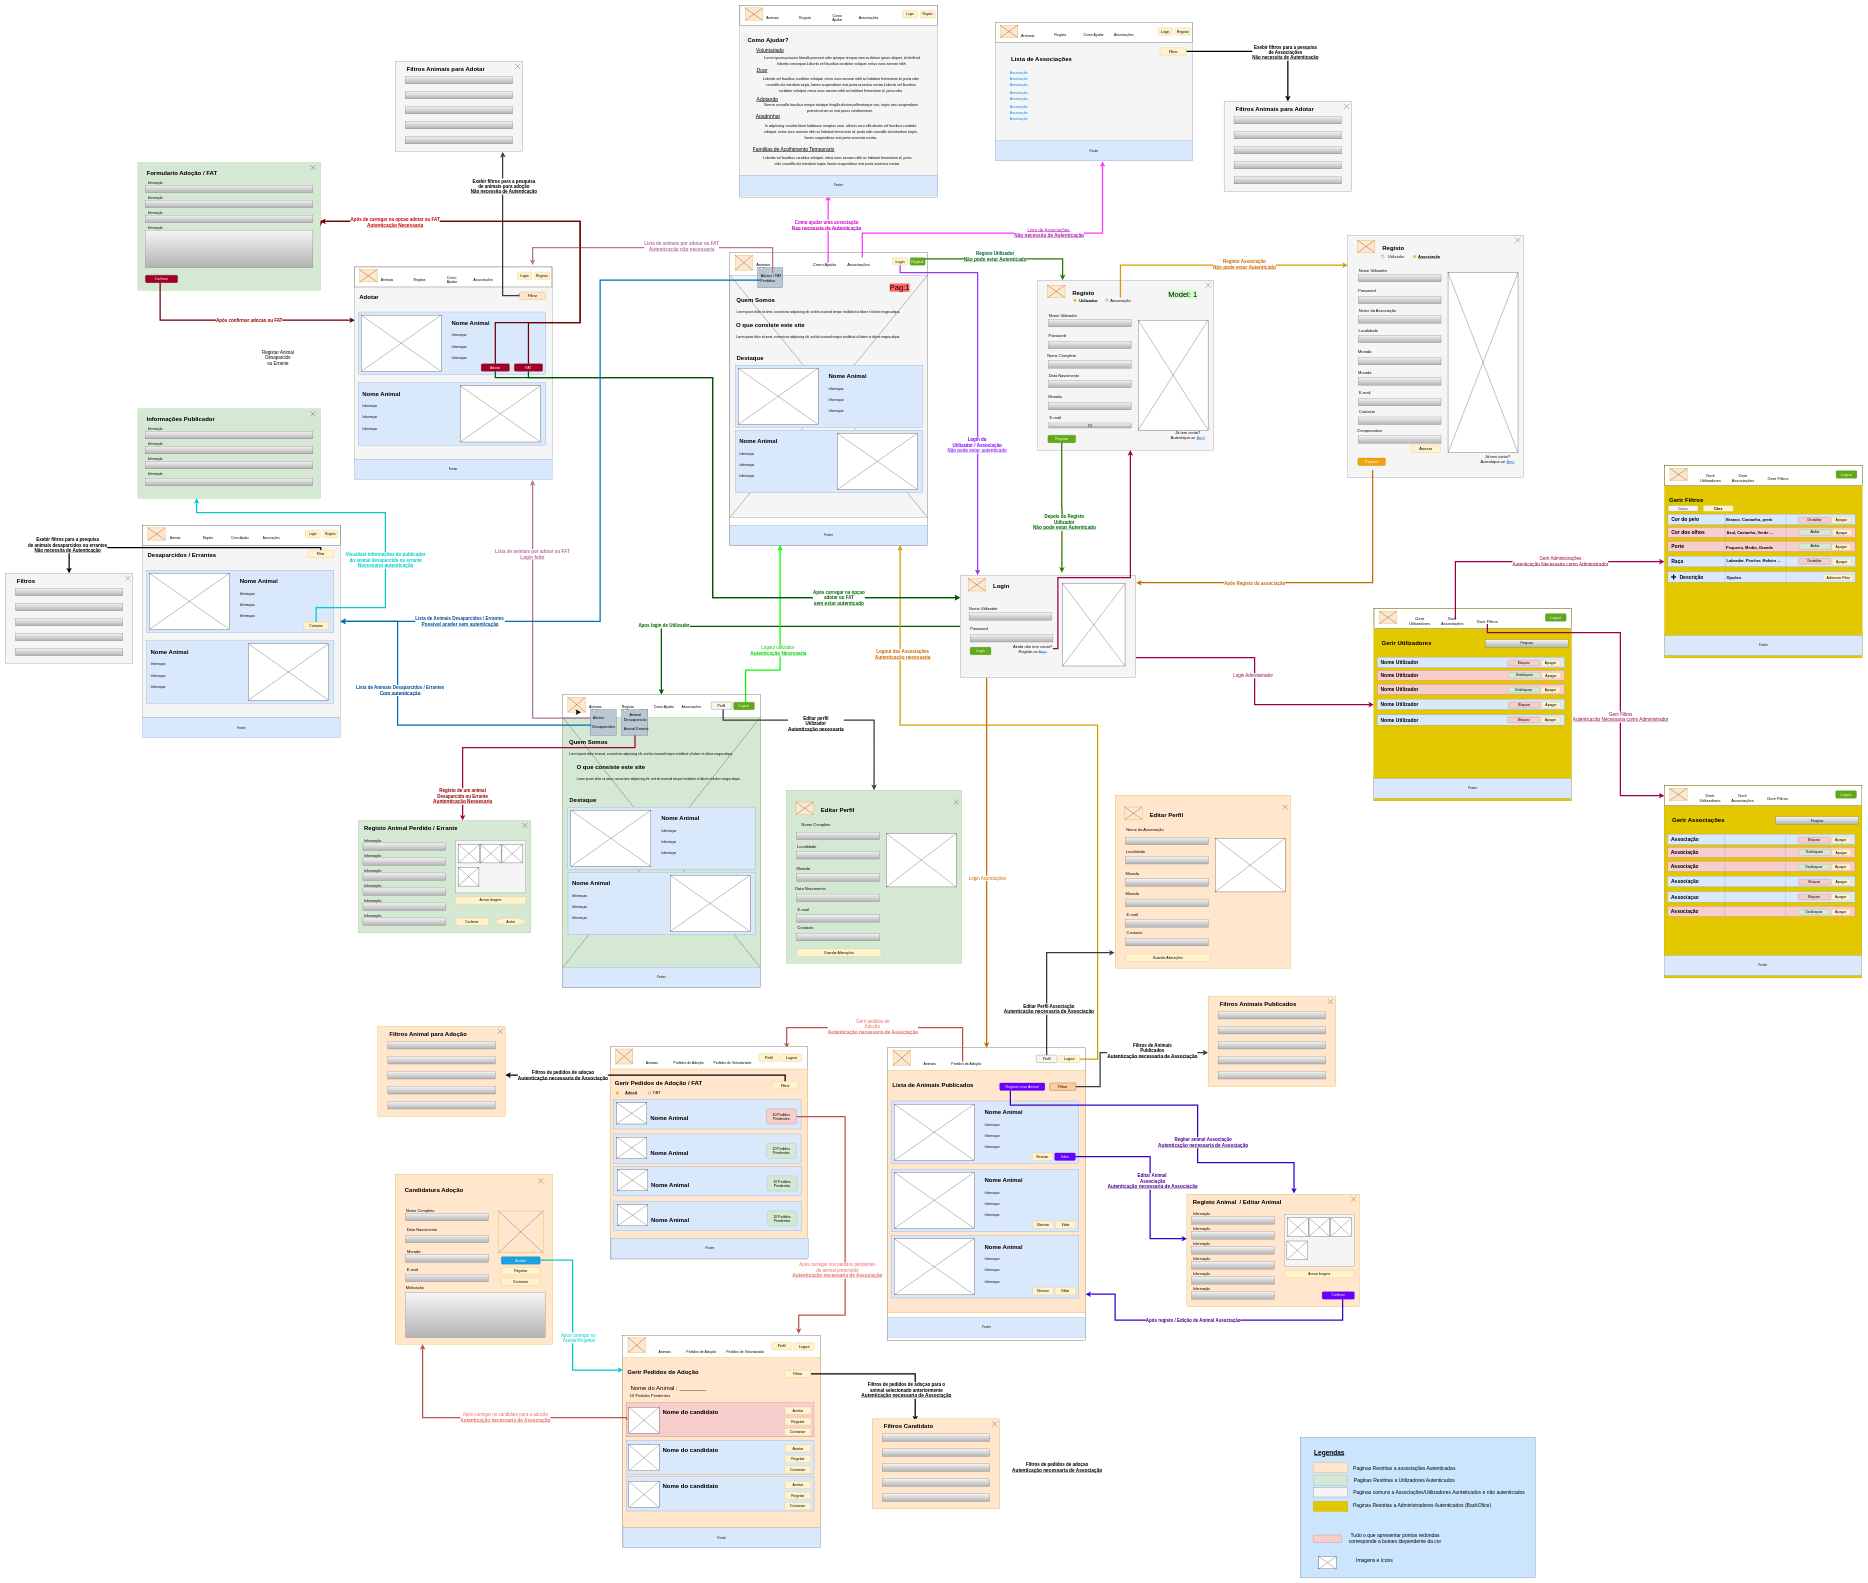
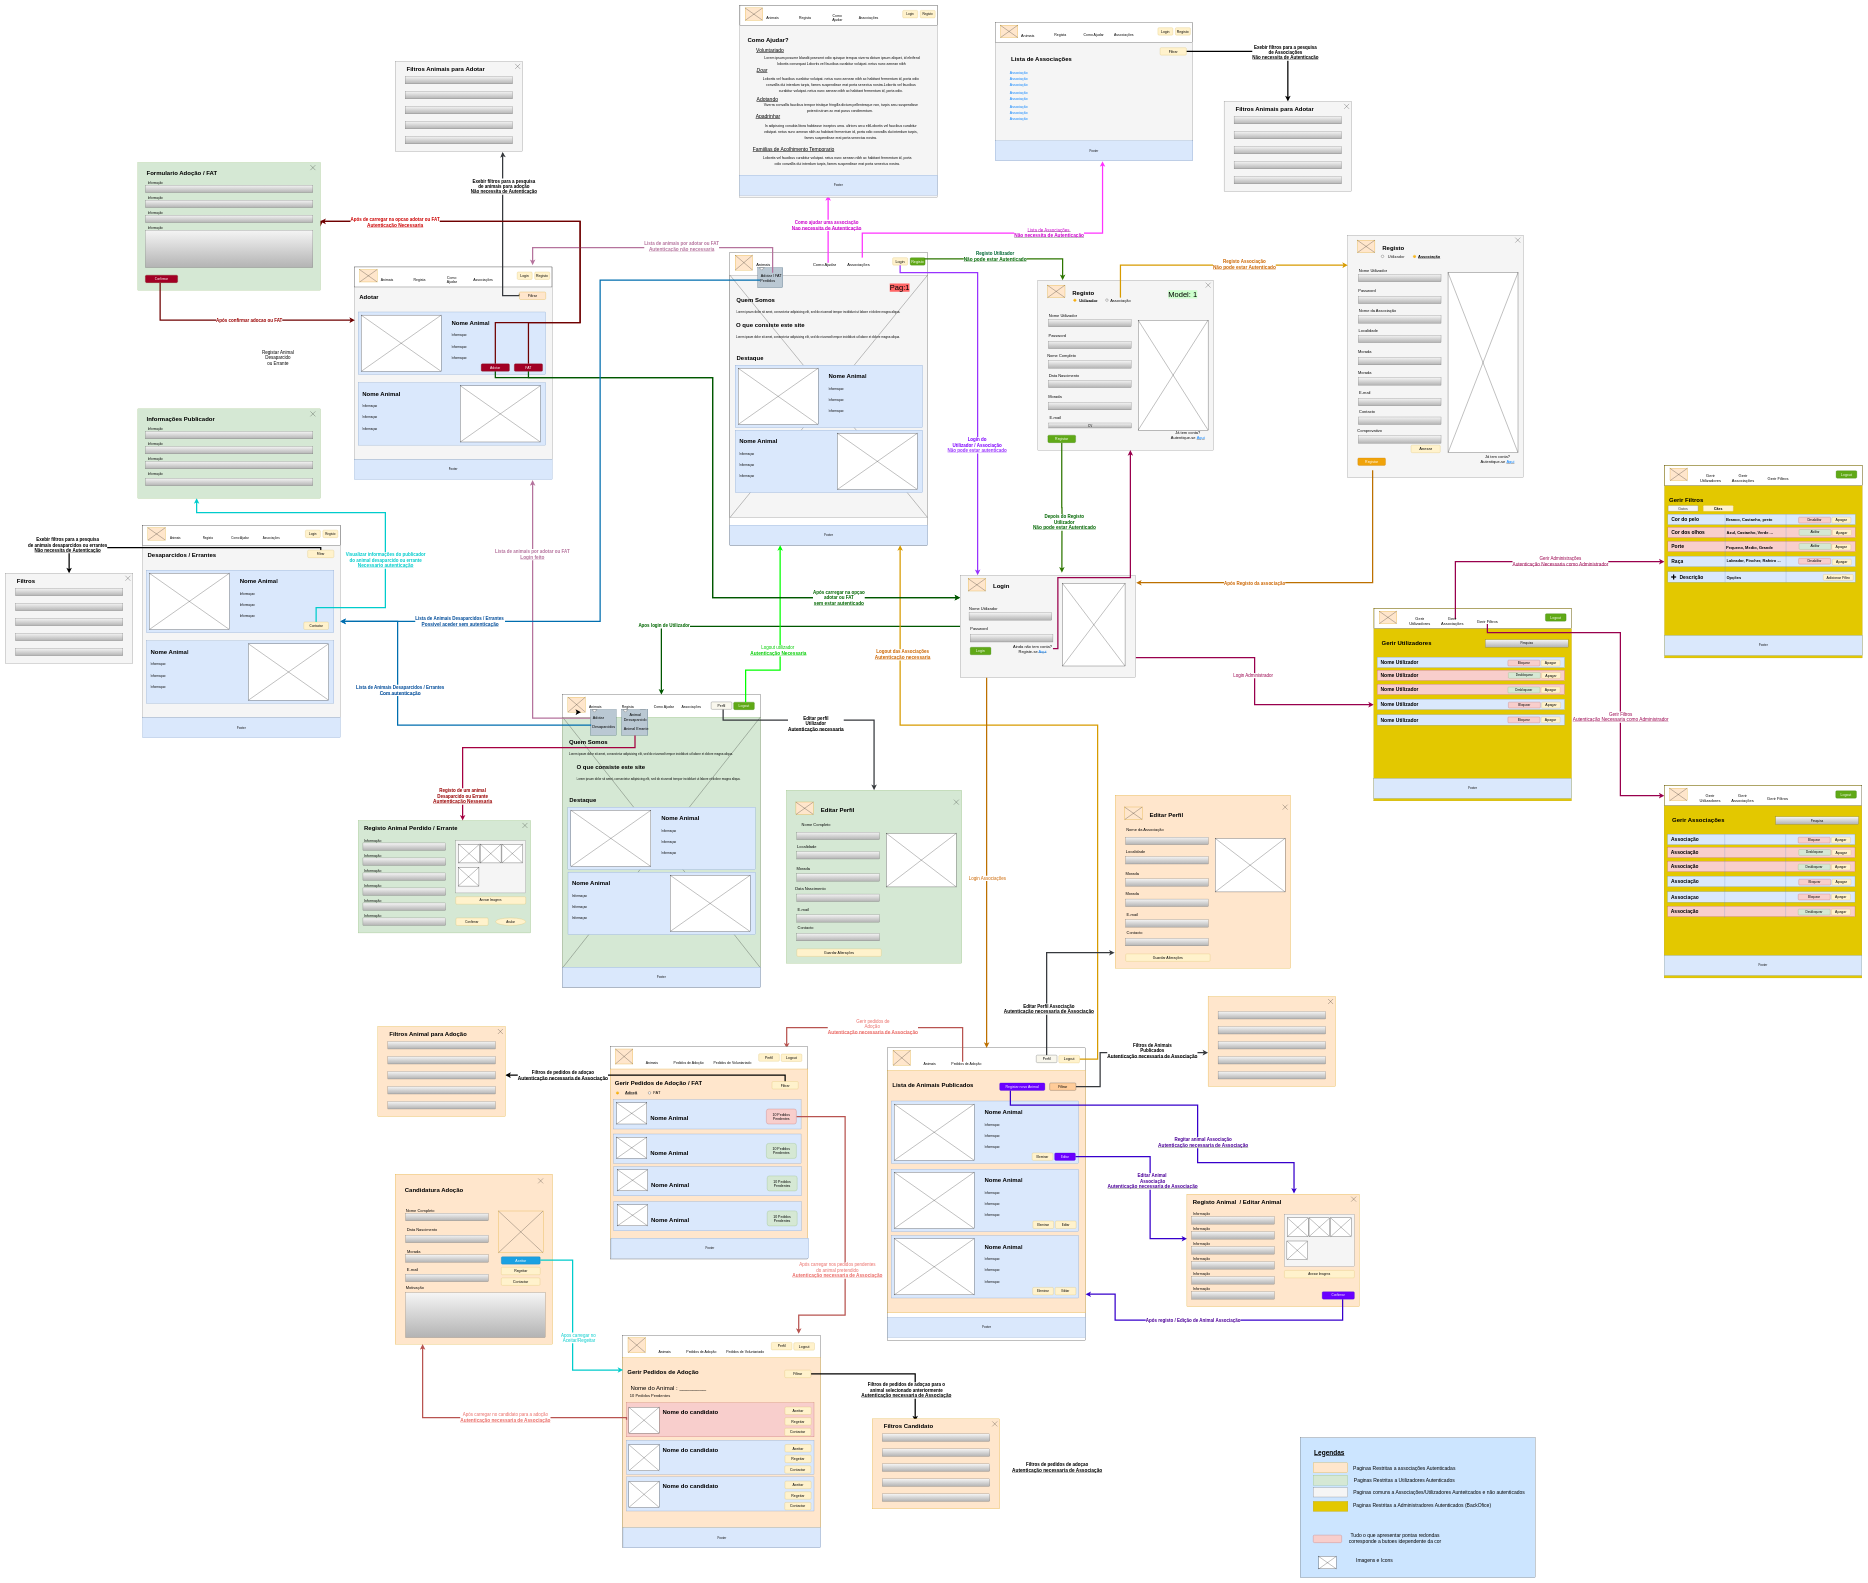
node "Filtros Animais Publicados": removed
